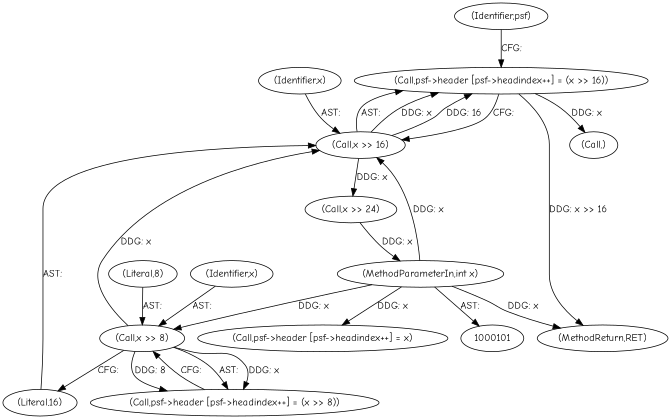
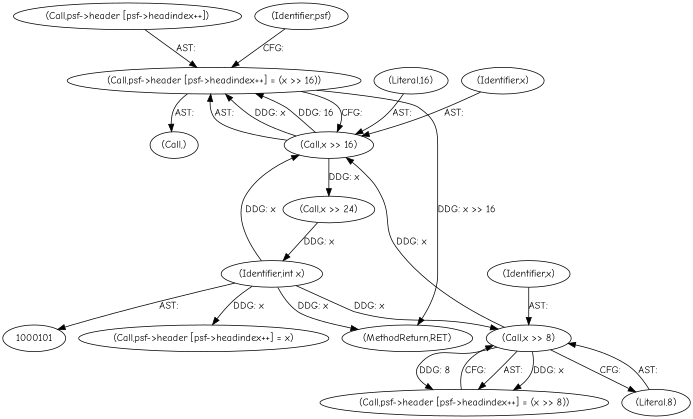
node "(Call,psf->header [psf->headindex++])": added
edge "(Call,psf->header [psf->headindex++] = (x >> 16))" -> "(Call,)": label "DDG: x" -> "AST: "
node "(MethodParameterIn,int x)": label "(MethodParameterIn,int x)" -> "(Identifier,int x)"
edge "(Call,x >> 8)" -> "(Literal,16)": now "(Call,x >> 8)" -> "(Literal,8)"
